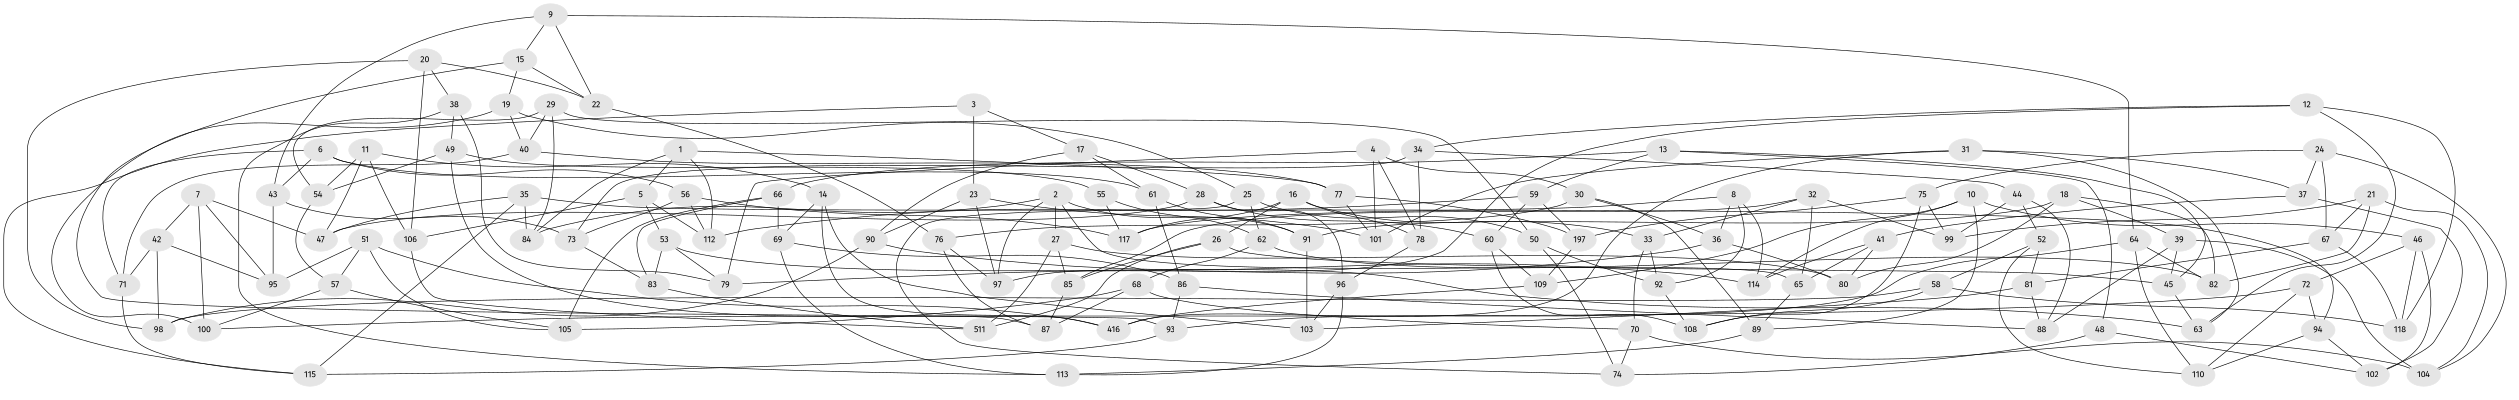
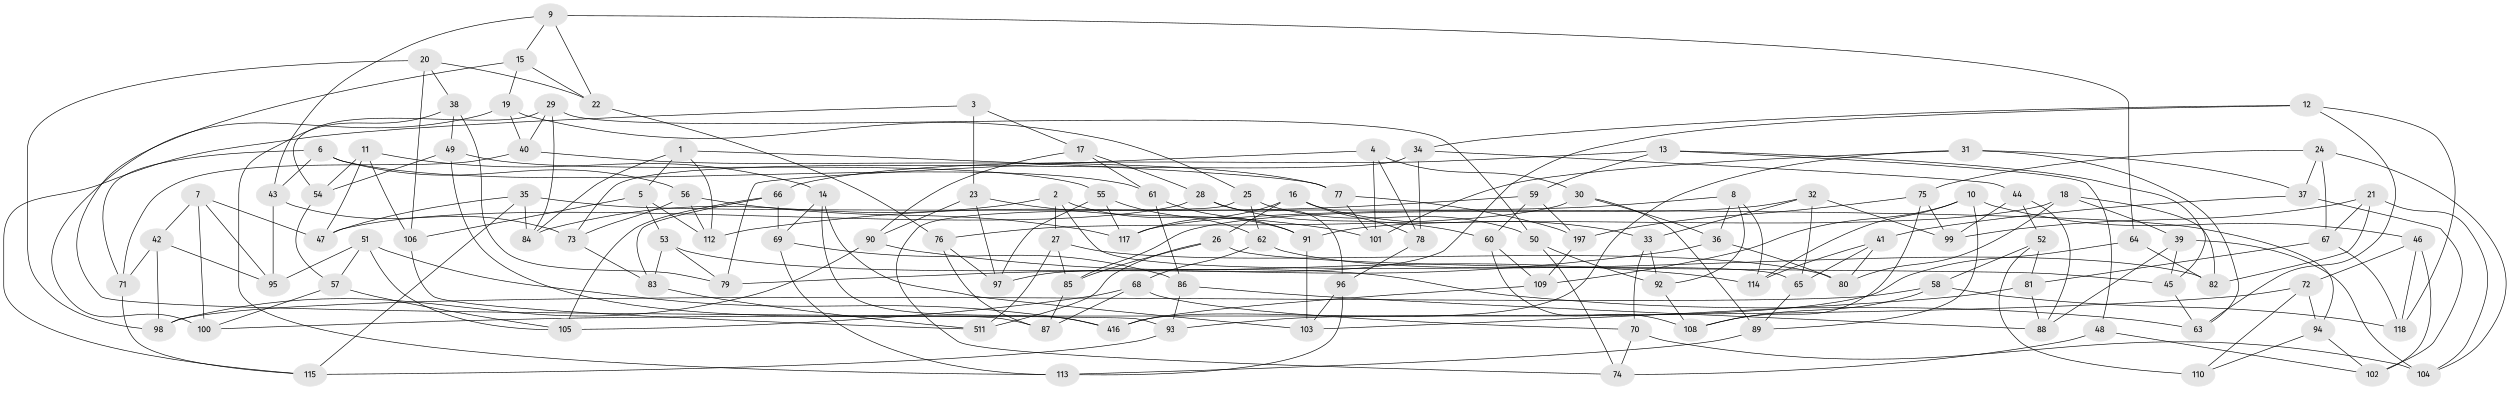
edge "2" -- "97": now "55" -- "97"
edge "64" -- "110": removed
